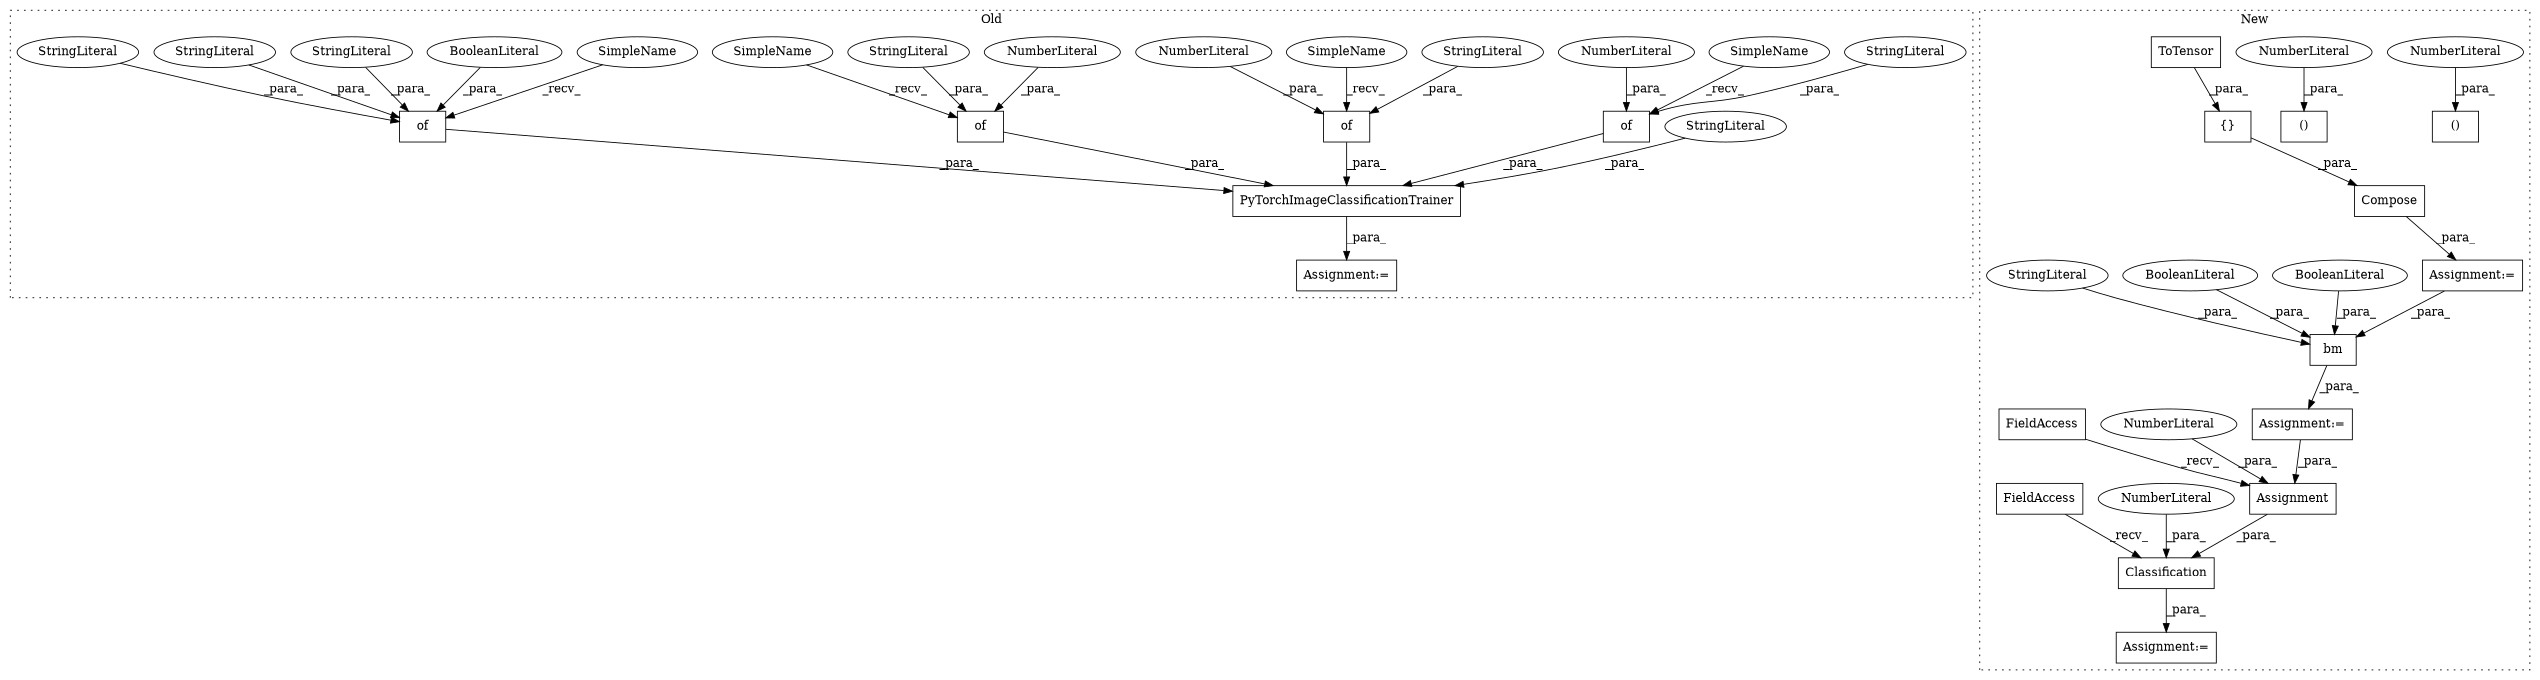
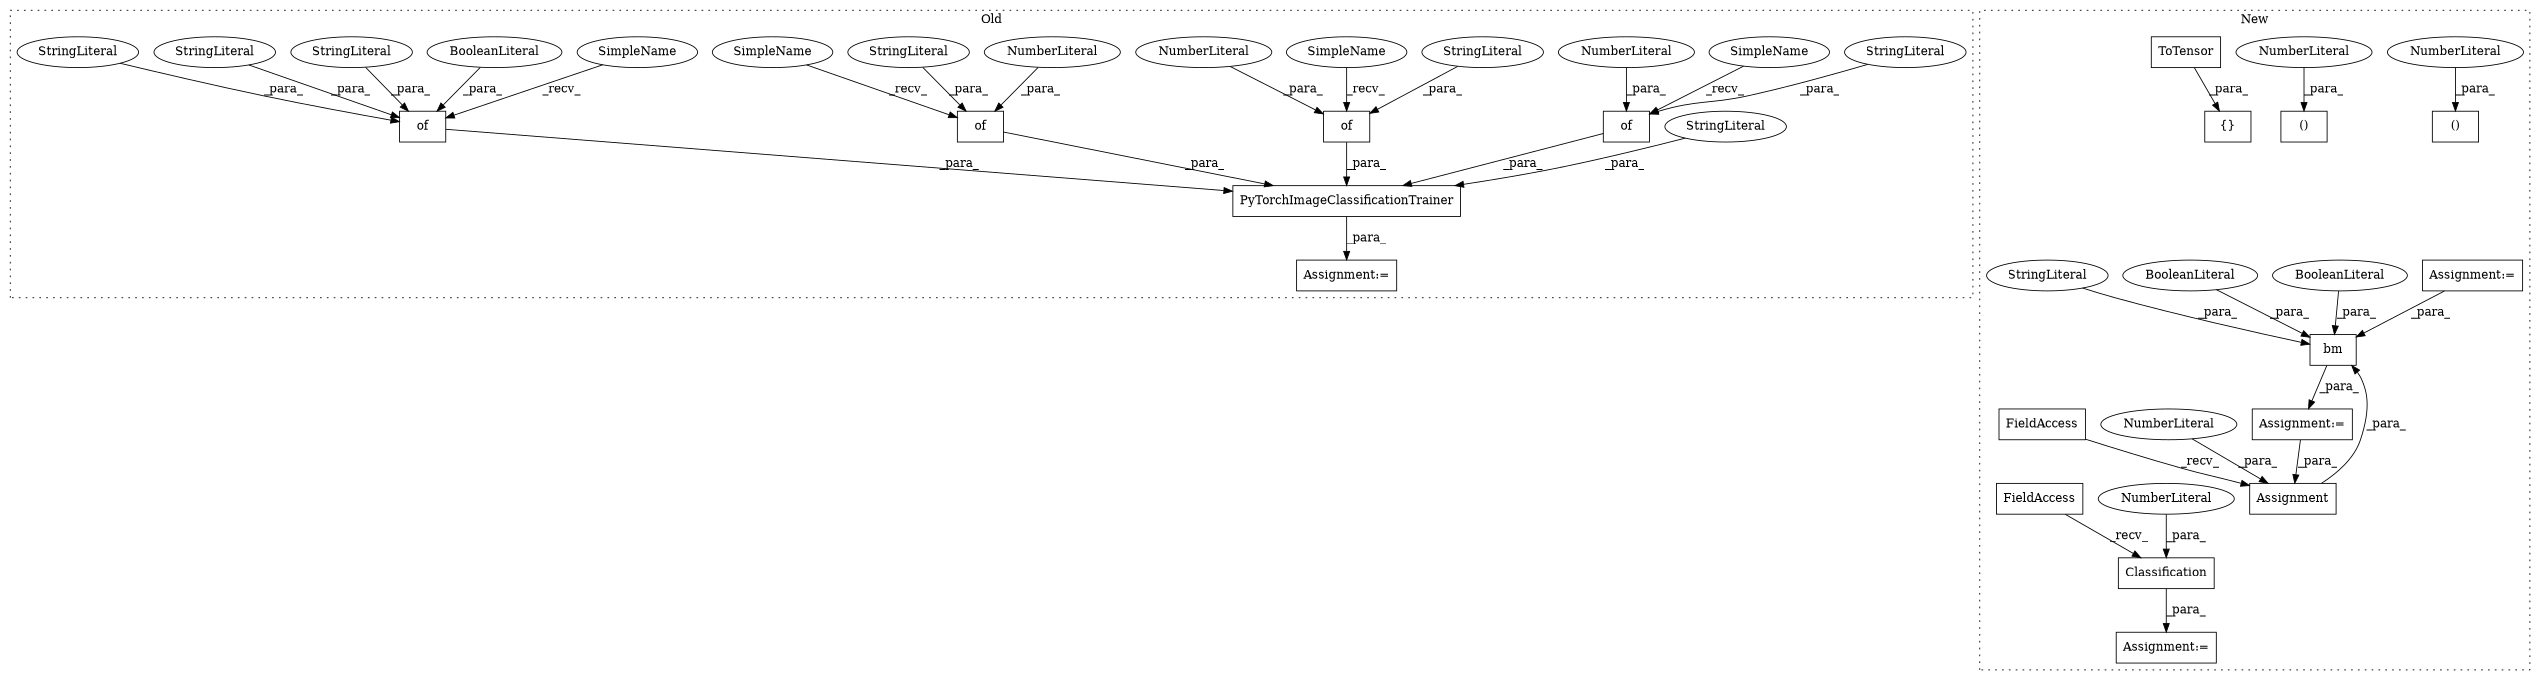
node "Compose": removed
edge "Assignment" -> "Classification": now "Assignment" -> "bm"
